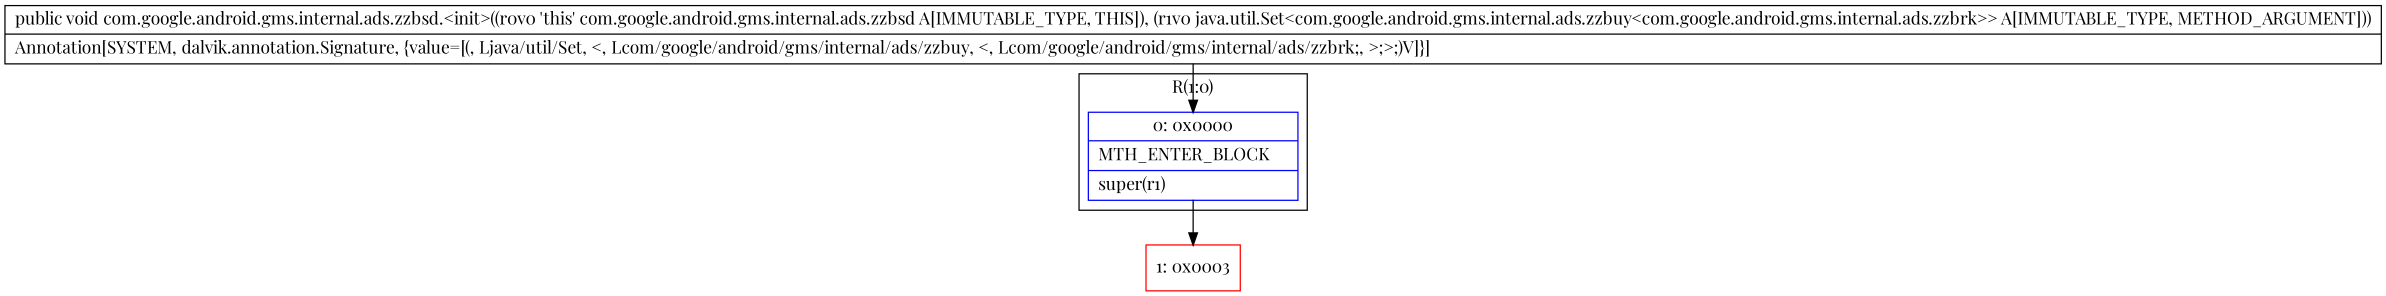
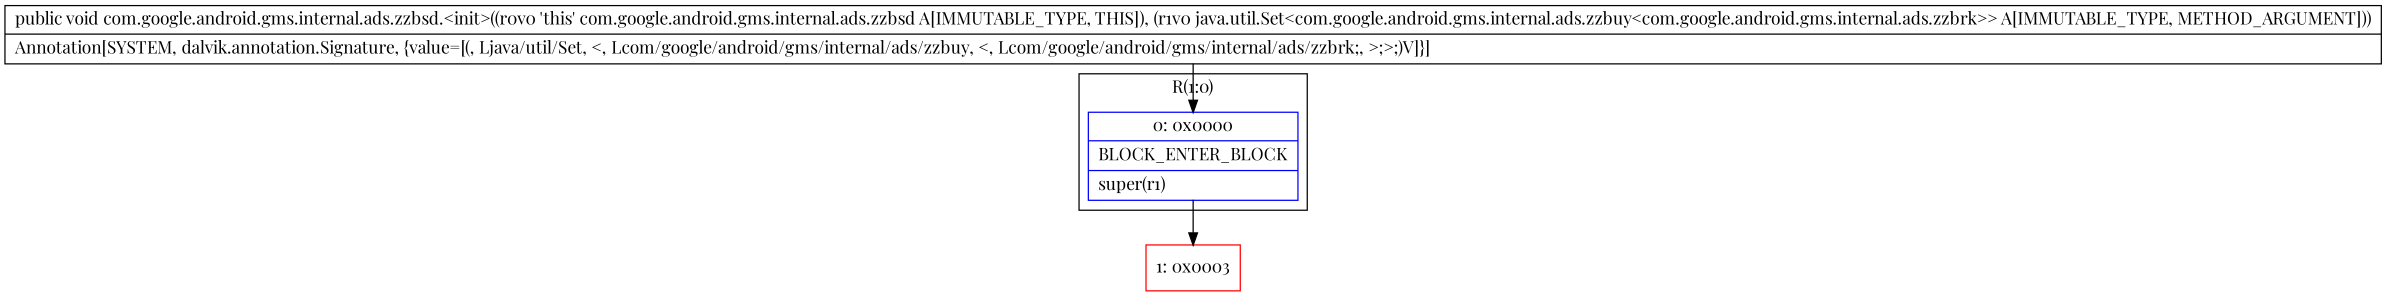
node "0: 0x0000": text "MTH_ENTER_BLOCK" -> "BLOCK_ENTER_BLOCK"
